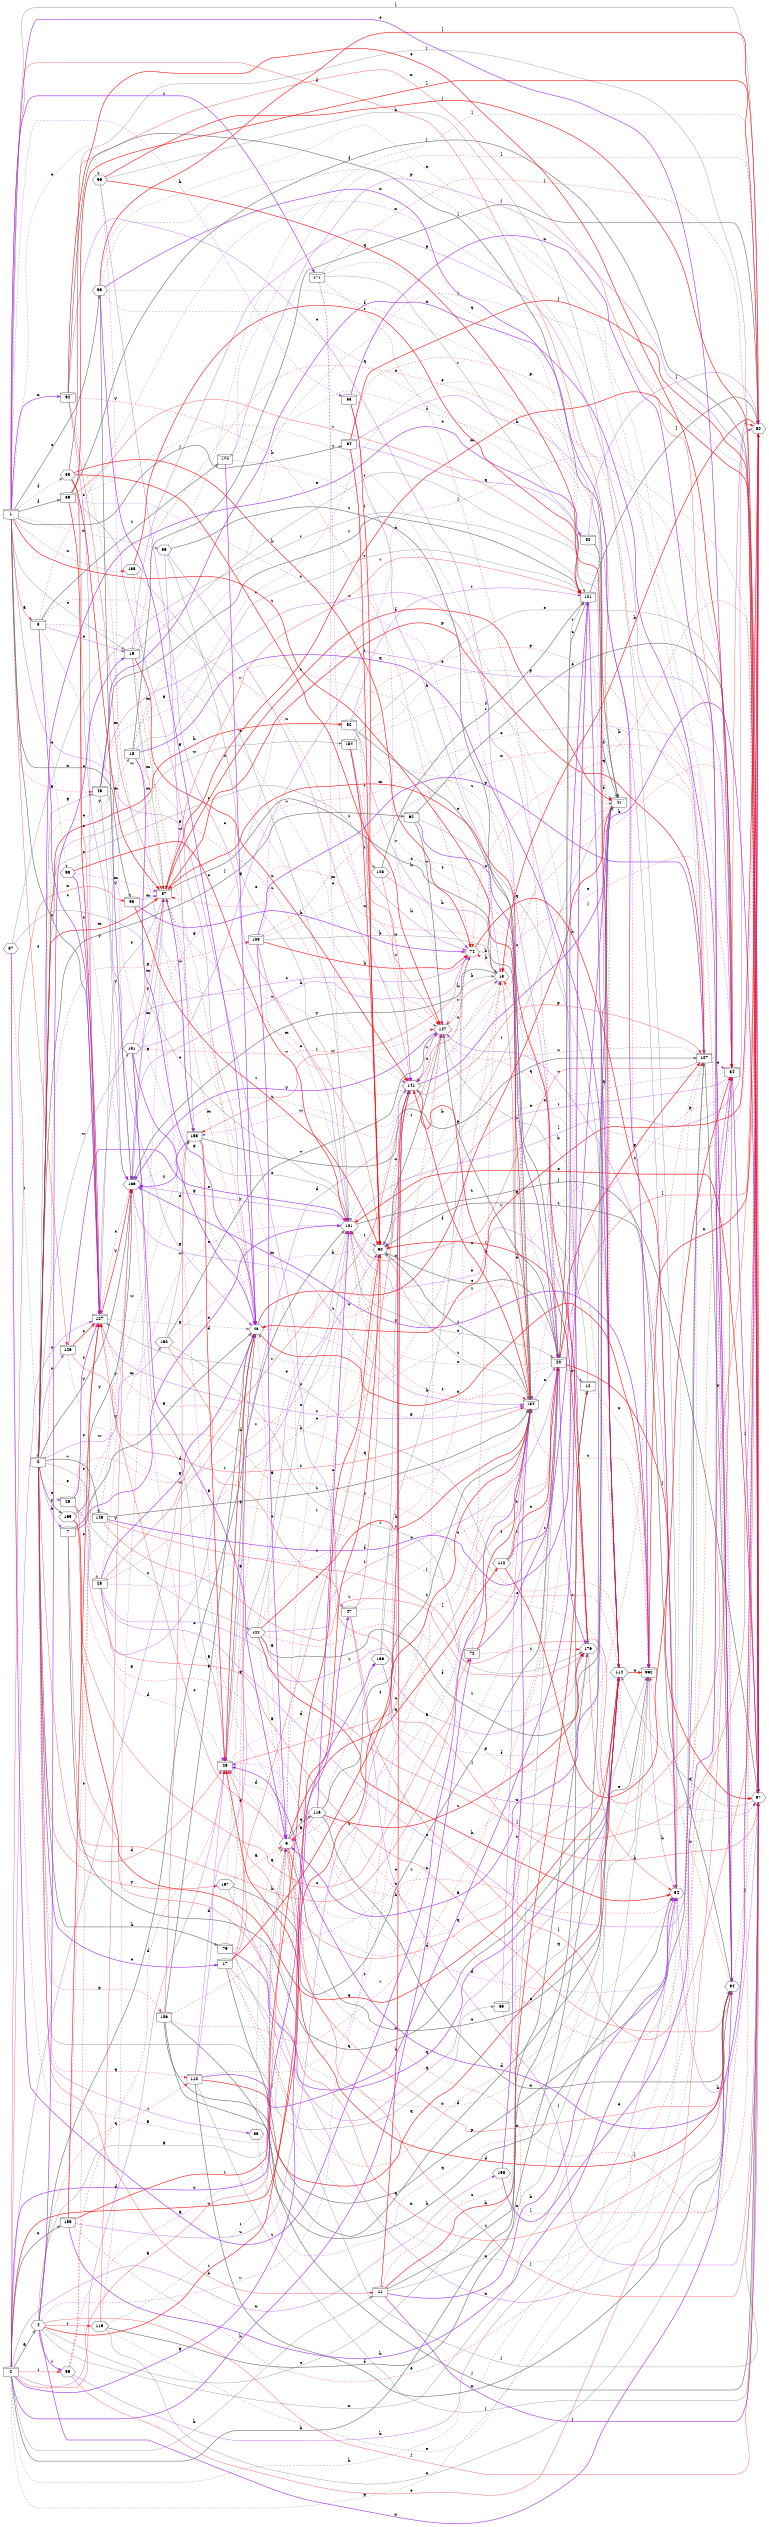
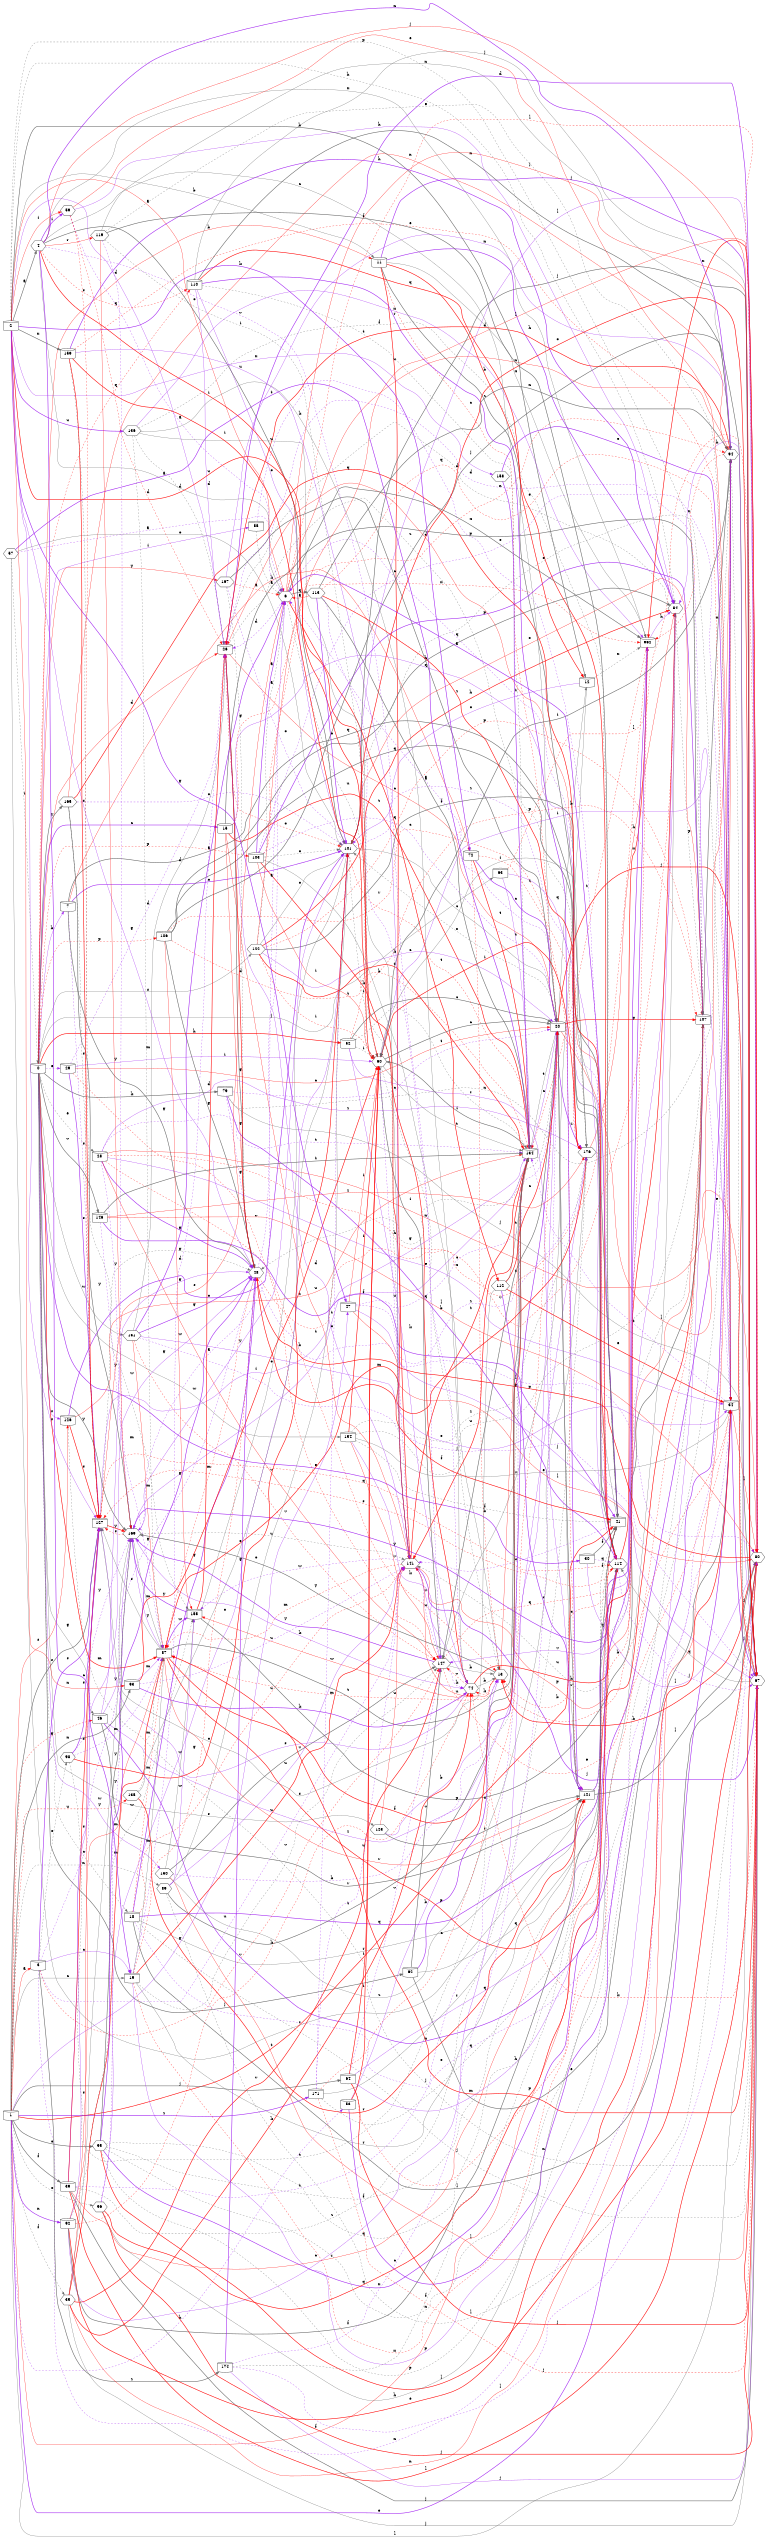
edge "20" -> "134": added, label "t"
edge "48" -> "962": style bold -> dashed
edge "6" -> "101": now "167" -> "101"
edge "26" -> "136": reversed
node "17": label "17" -> "15"
node "55": shape hexagon -> cylinder
